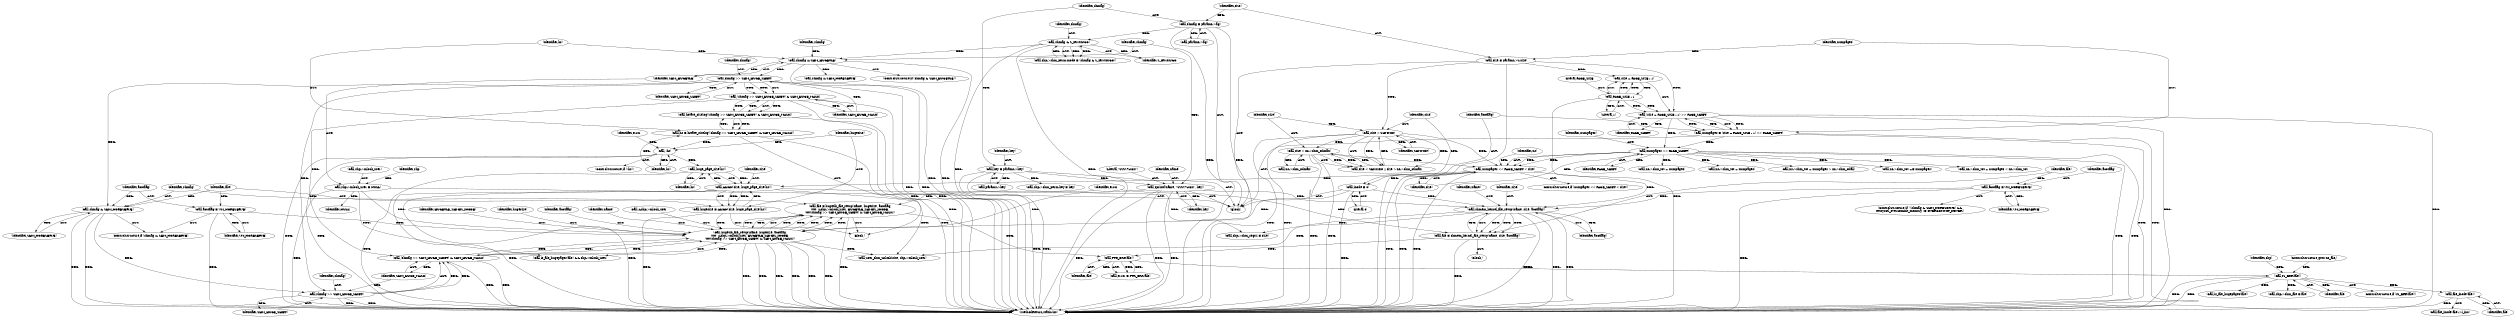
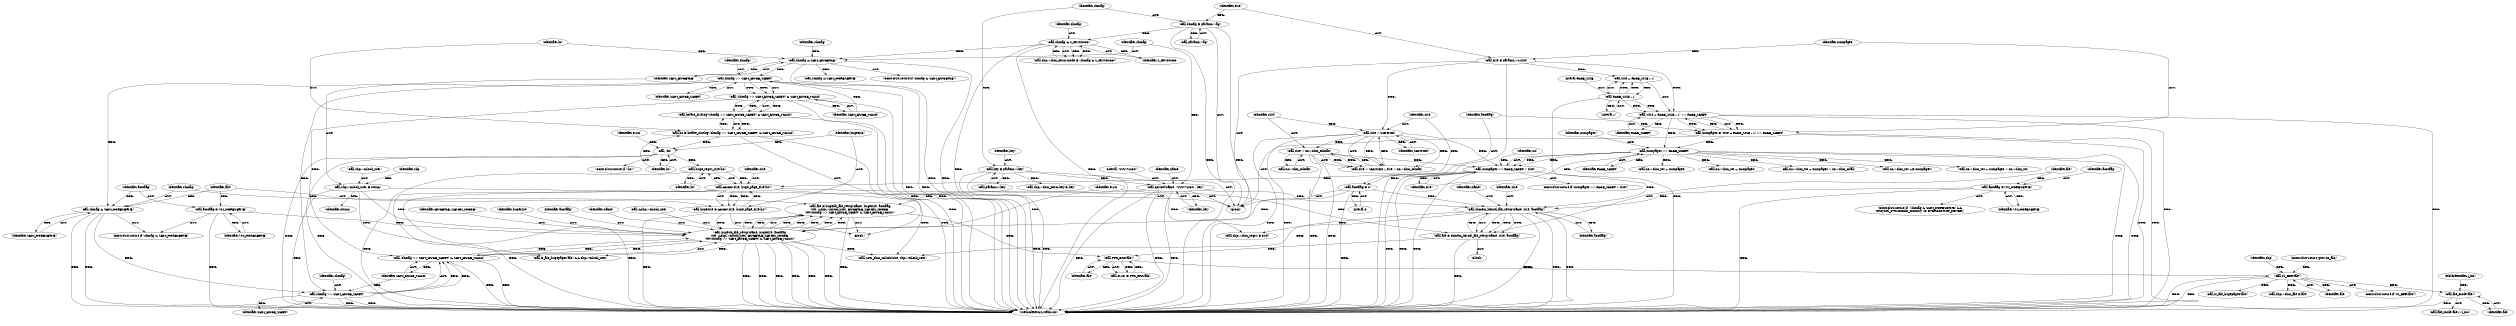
node "(Call,huge_page_size(hs))": label "(Call,huge_page_size(hs))" -> "(Call,huge_segsz_size(hs))"
node "(Call,inode = 0)": label "(Call,inode = 0)" -> "(Call,acctflag = 0)"
node "(FieldIdentifier,i_ino)": added
